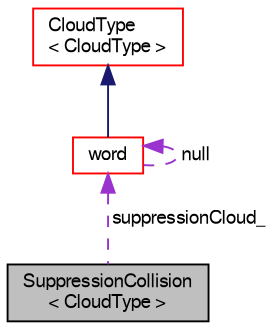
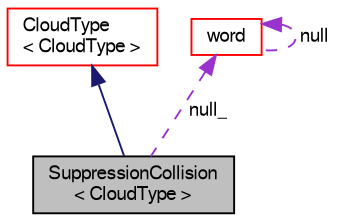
edge "word" -> "CloudType < CloudType >": now "SuppressionCollision < CloudType >" -> "CloudType < CloudType >"
edge "SuppressionCollision < CloudType >" -> "word": label " suppressionCloud_" -> " null_"
